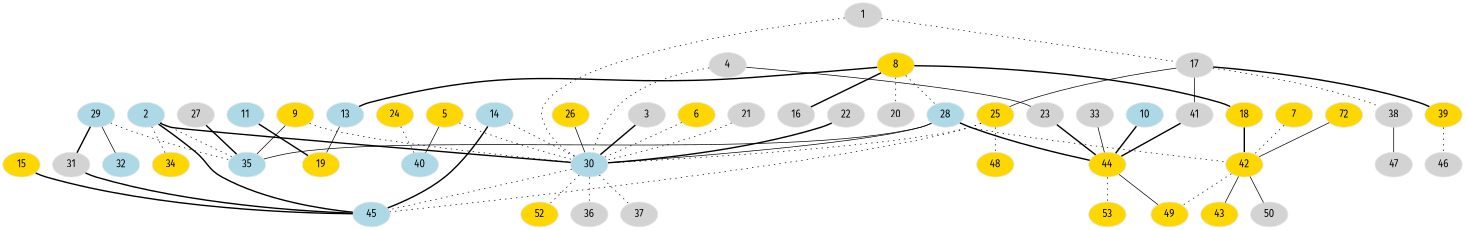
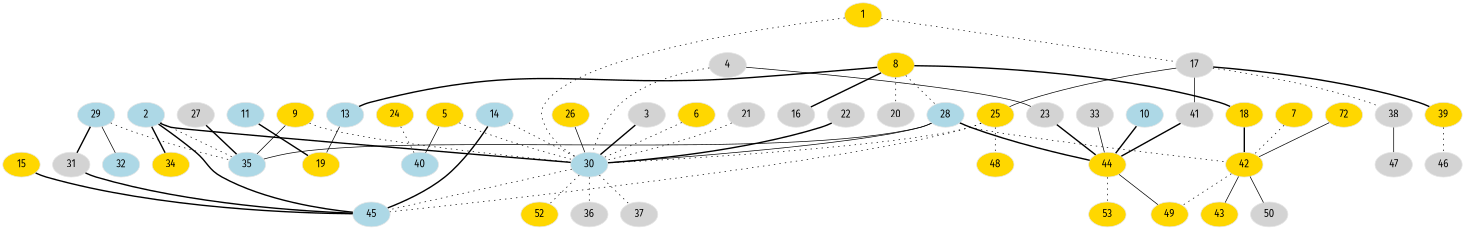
node "1": fillcolor lightgrey -> gold
edge "2" -- "34": style dotted -> bold
